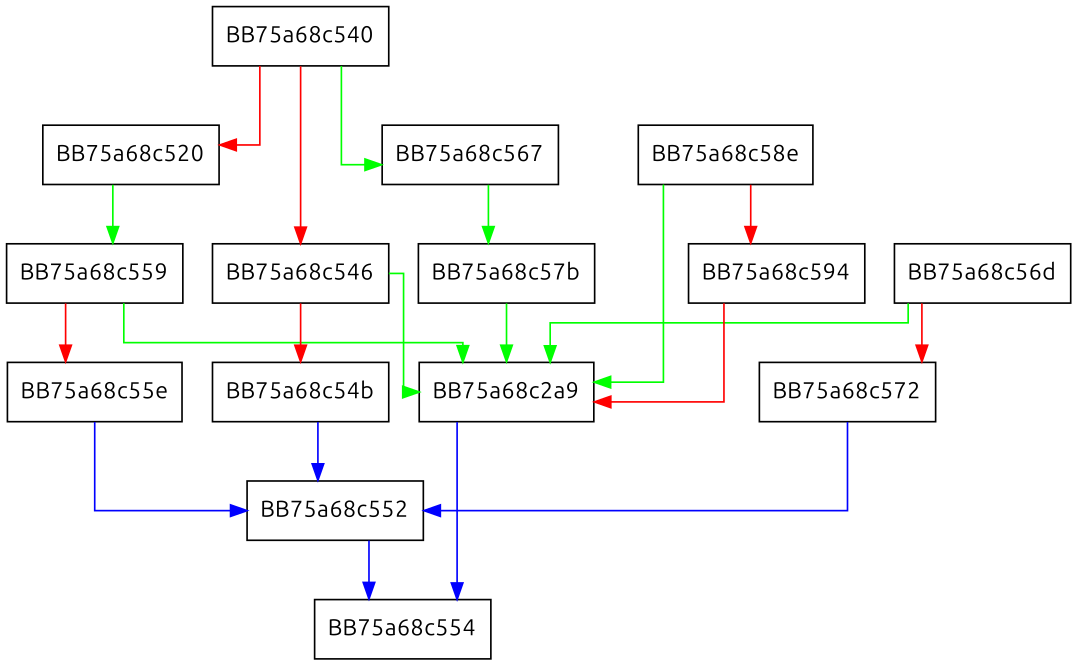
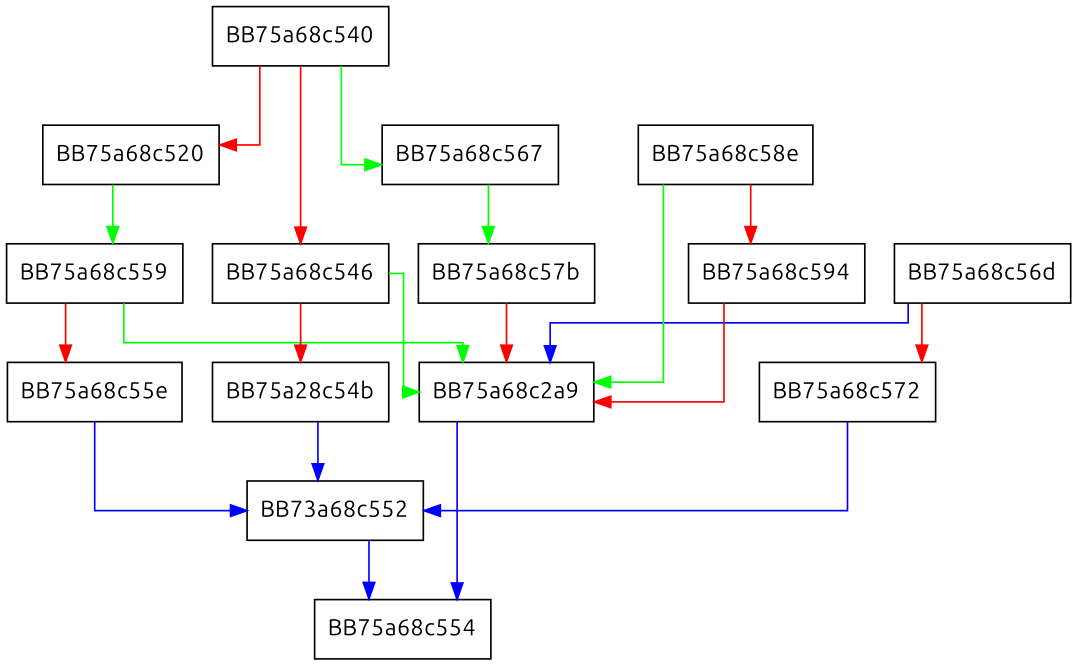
edge "BB75a68c56d" -> "BB75a68c2a9": color green -> blue
edge "BB75a68c57b" -> "BB75a68c2a9": color green -> red
node "BB75a68c54b": label "BB75a68c54b" -> "BB75a28c54b"
node "BB75a68c552": label "BB75a68c552" -> "BB73a68c552"
